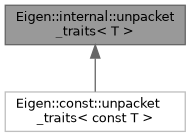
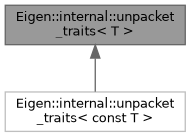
node "Eigen::const::unpacket _traits< const T >": label "Eigen::const::unpacket _traits< const T >" -> "Eigen::internal::unpacket _traits< const T >"
